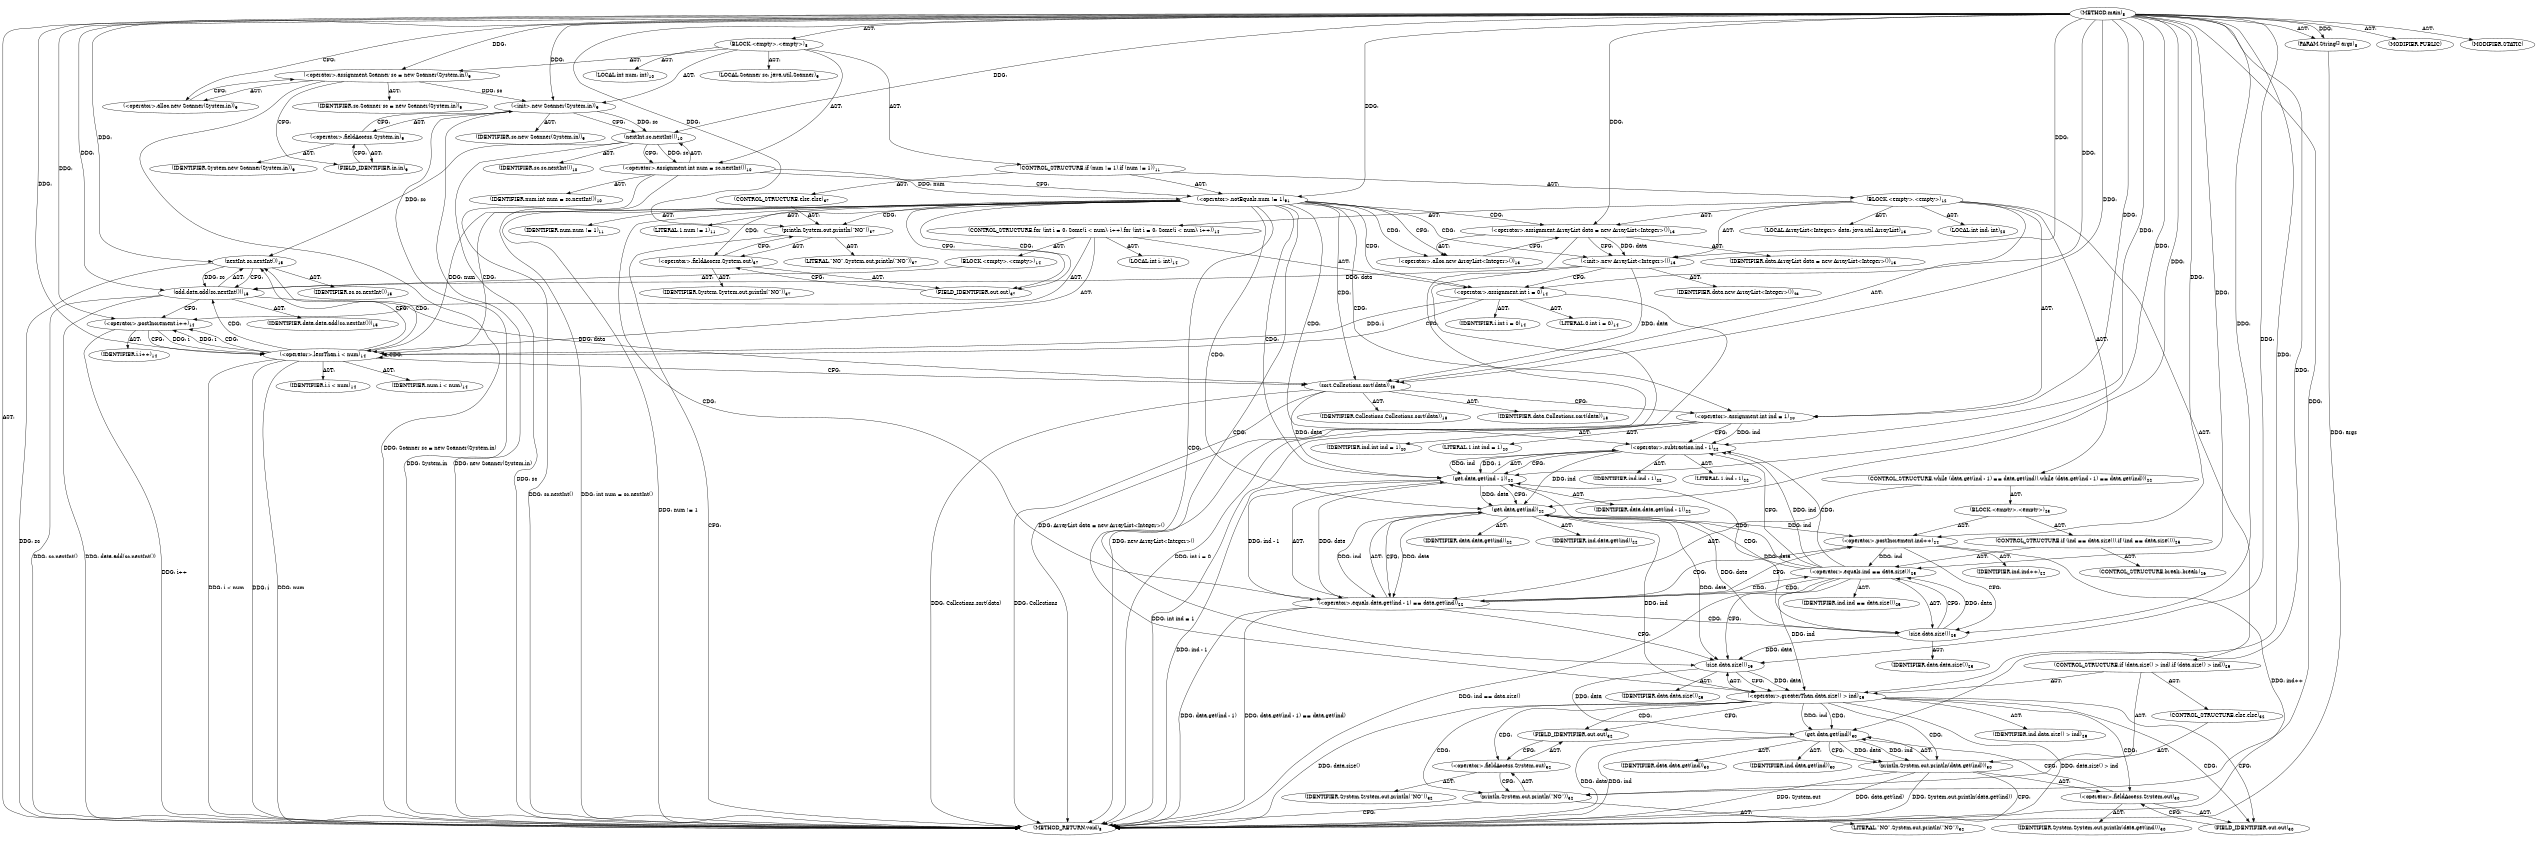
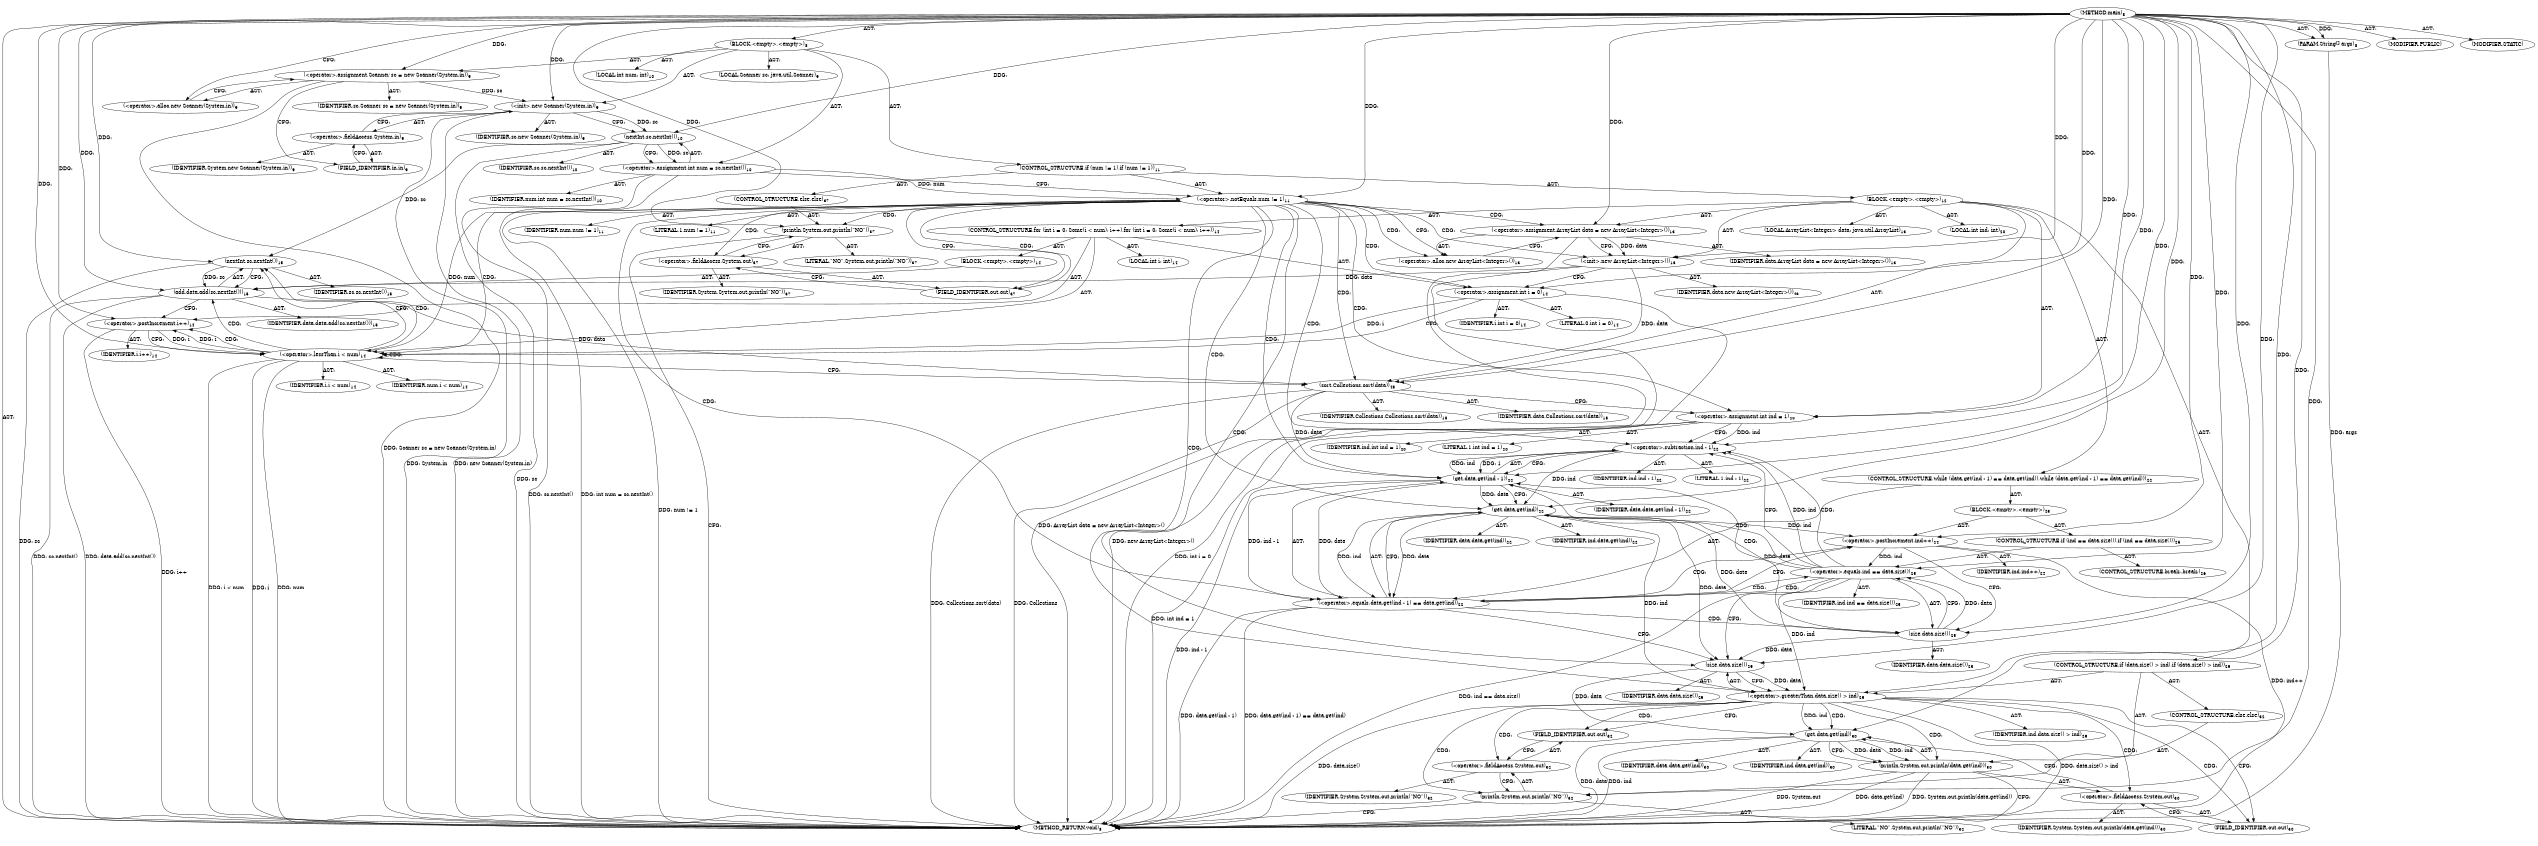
node "(<operator>.notEquals,num != 1)": text "91" -> "11"
